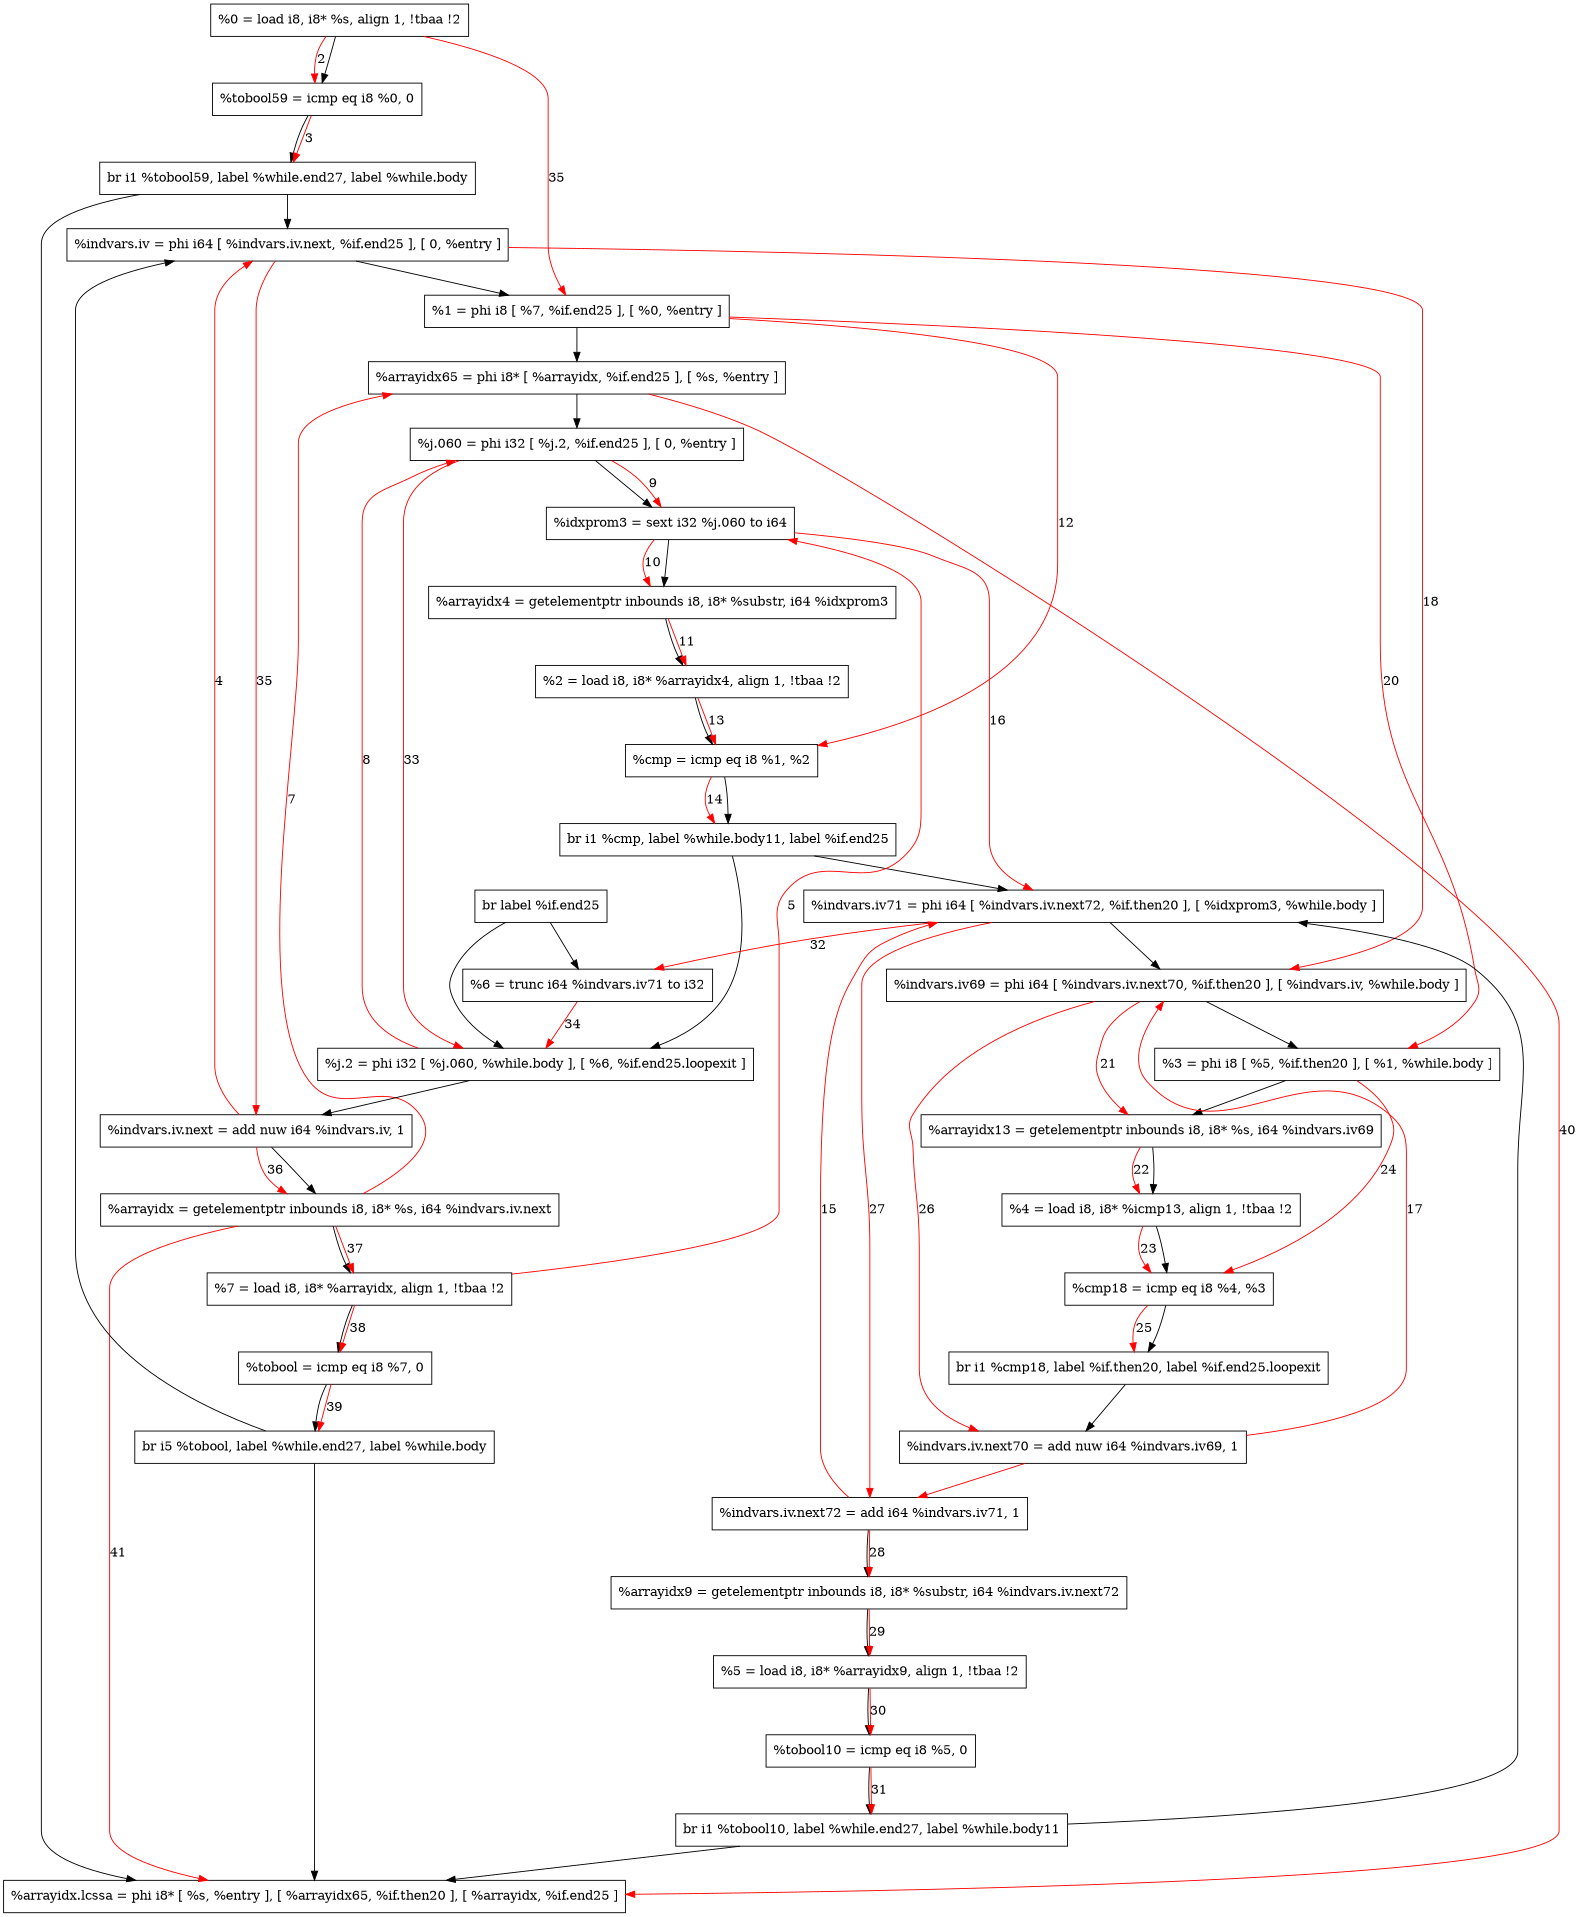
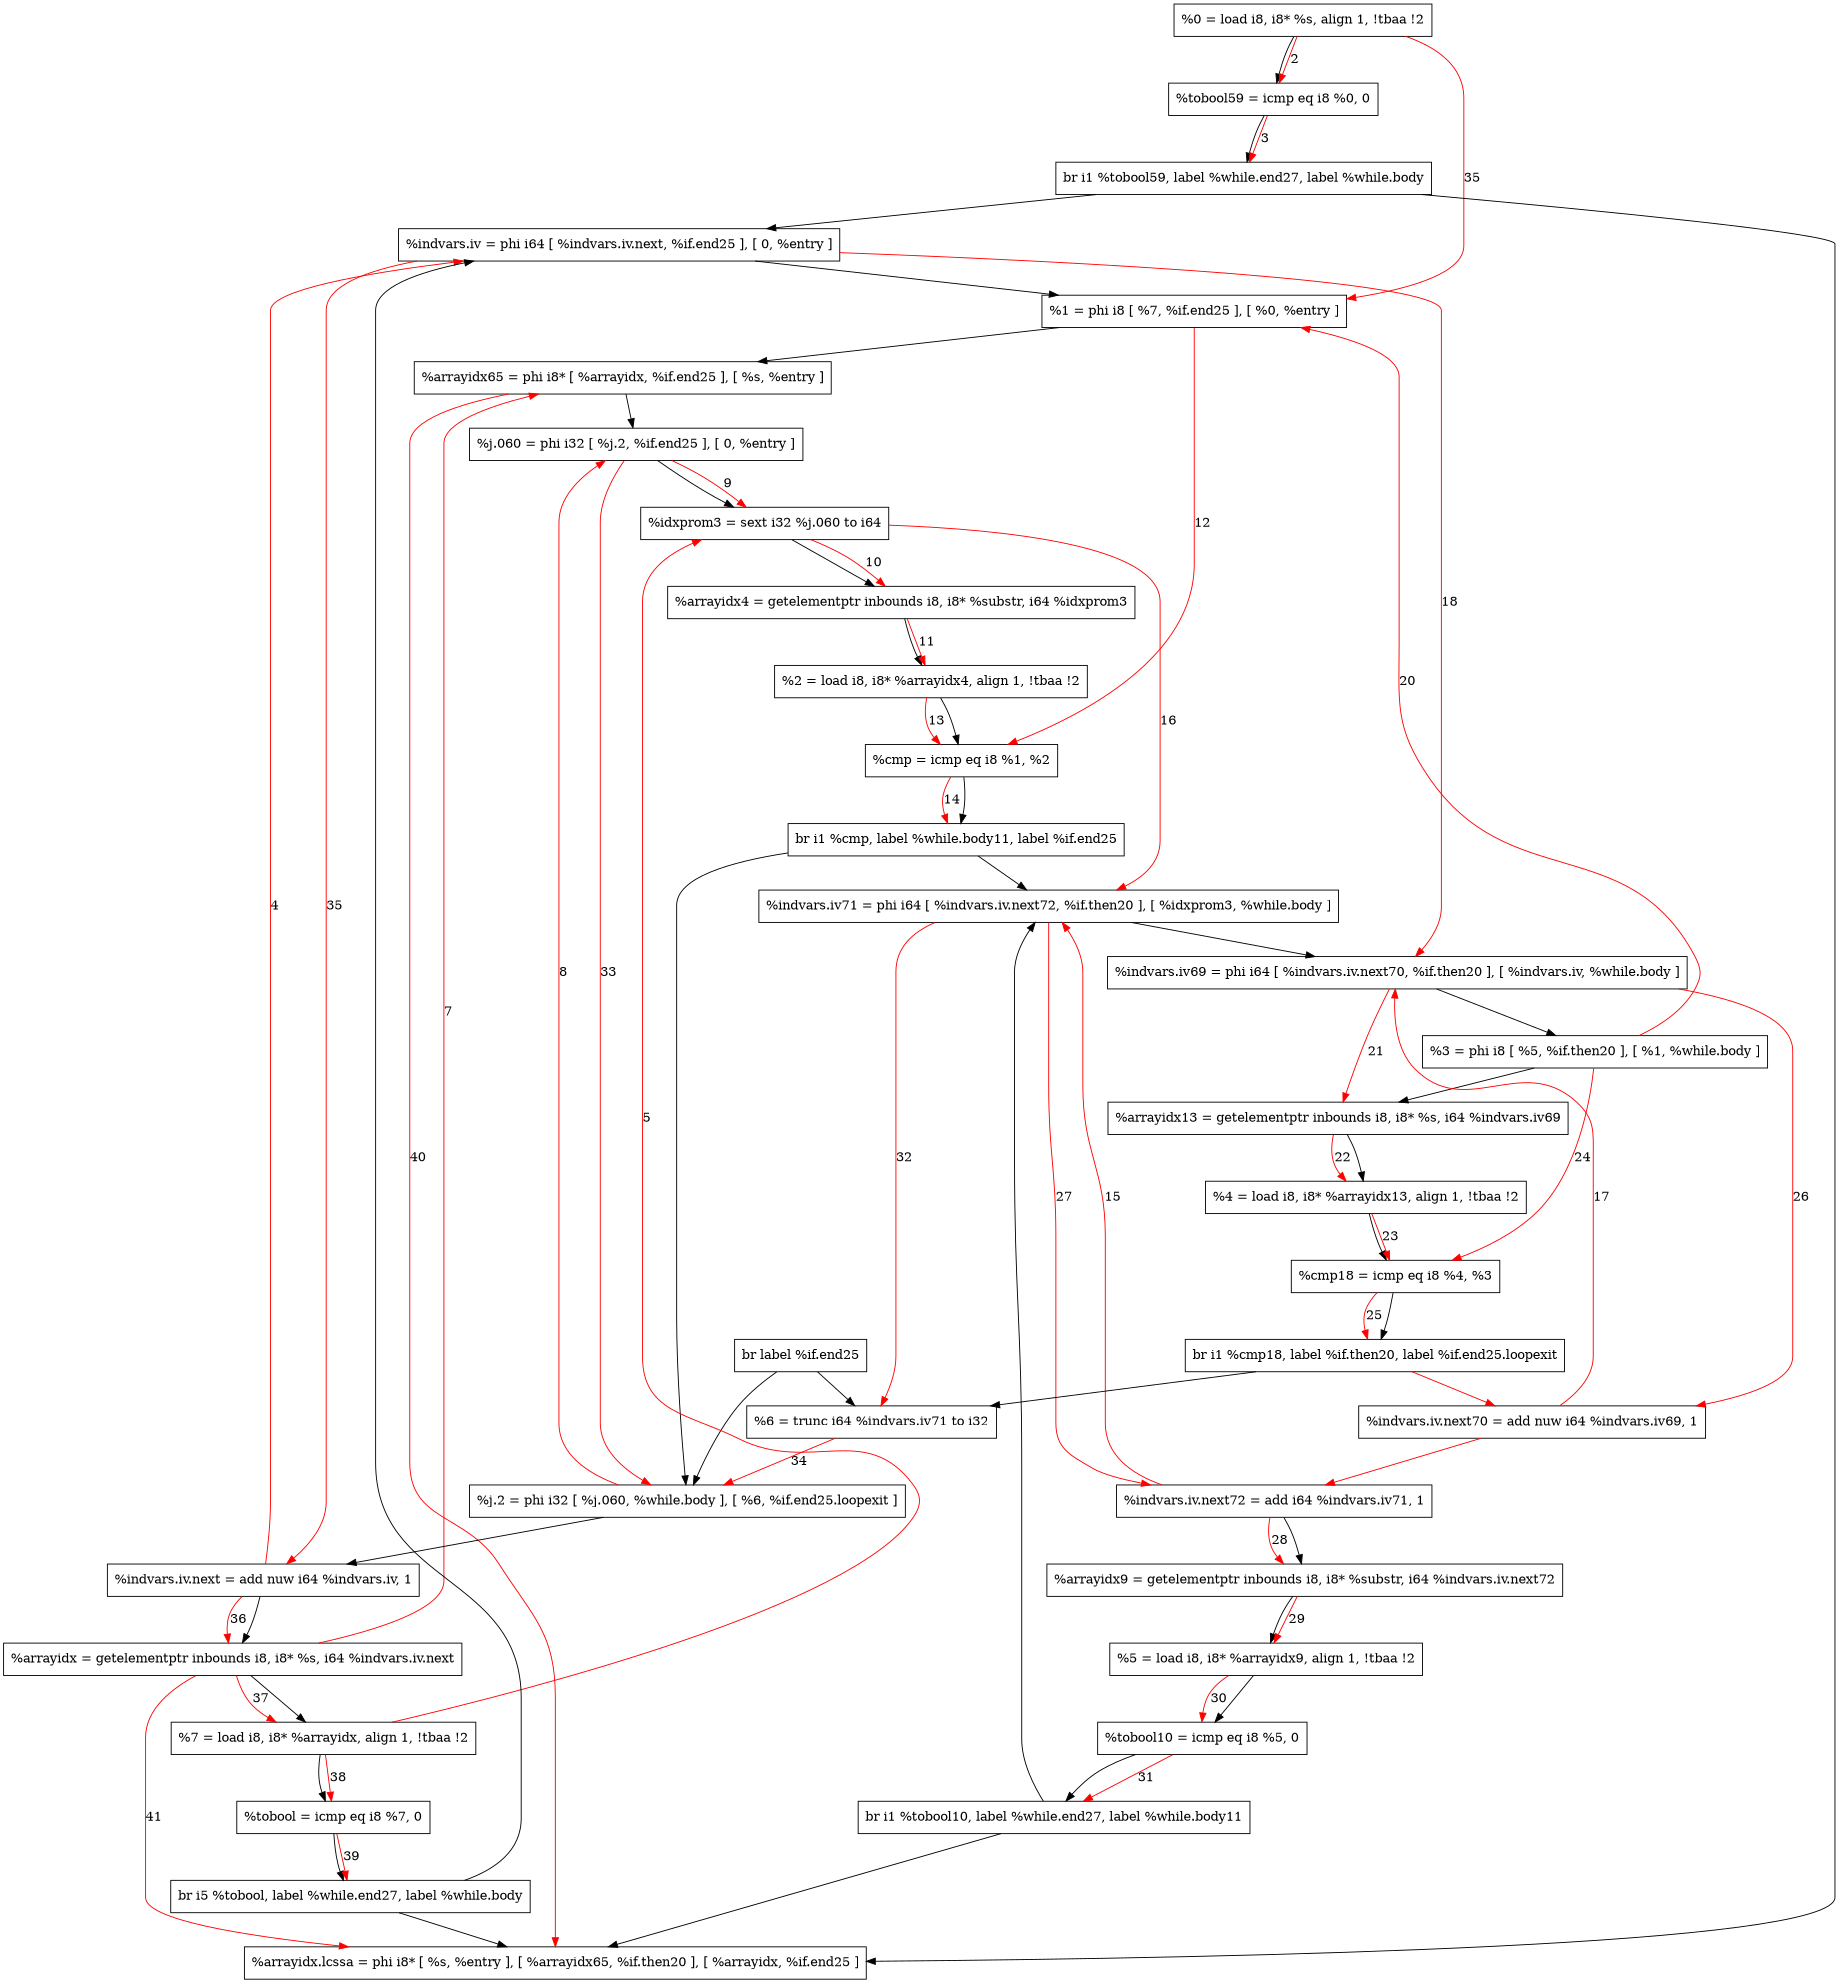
edge "%1 = phi i8 [ %7, %if.end25 ], [ %0, %entry ]" -> "%3 = phi i8 [ %5, %if.then20 ], [ %1, %while.body ]": reversed
node "%4 = load i8, i8* %icmp13, align 1, !tbaa !2": label "%4 = load i8, i8* %icmp13, align 1, !tbaa !2" -> "%4 = load i8, i8* %arrayidx13, align 1, !tbaa !2"
edge "br i1 %cmp18, label %if.then20, label %if.end25.loopexit" -> "%6 = trunc i64 %indvars.iv71 to i32": added
edge "br i1 %cmp18, label %if.then20, label %if.end25.loopexit" -> "%indvars.iv.next70 = add nuw i64 %indvars.iv69, 1": color black -> red
